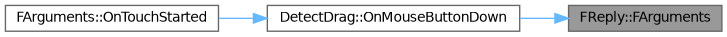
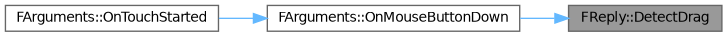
node "DetectDrag::OnMouseButtonDown": label "DetectDrag::OnMouseButtonDown" -> "FArguments::OnMouseButtonDown"
node "FReply::FArguments": label "FReply::FArguments" -> "FReply::DetectDrag"
